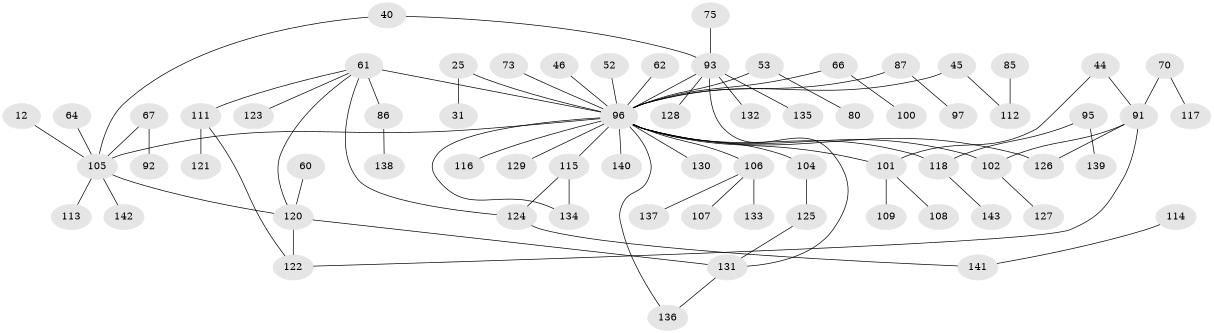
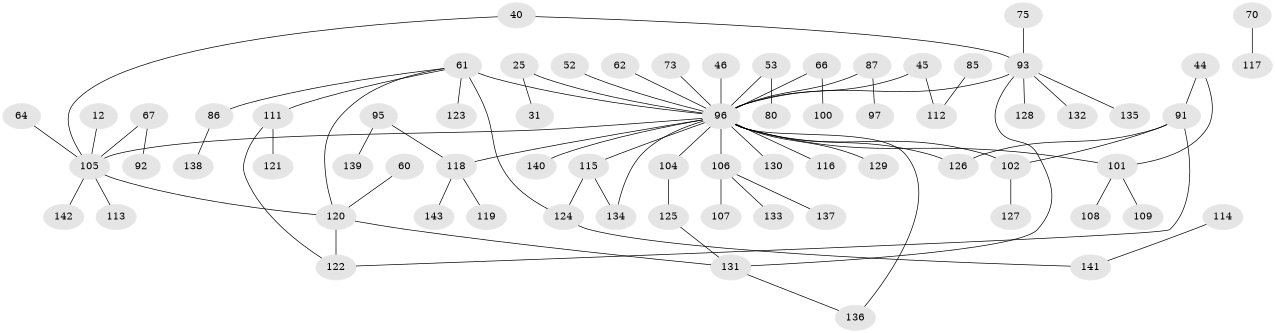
edge "70" -- "91": removed
node "119": added
